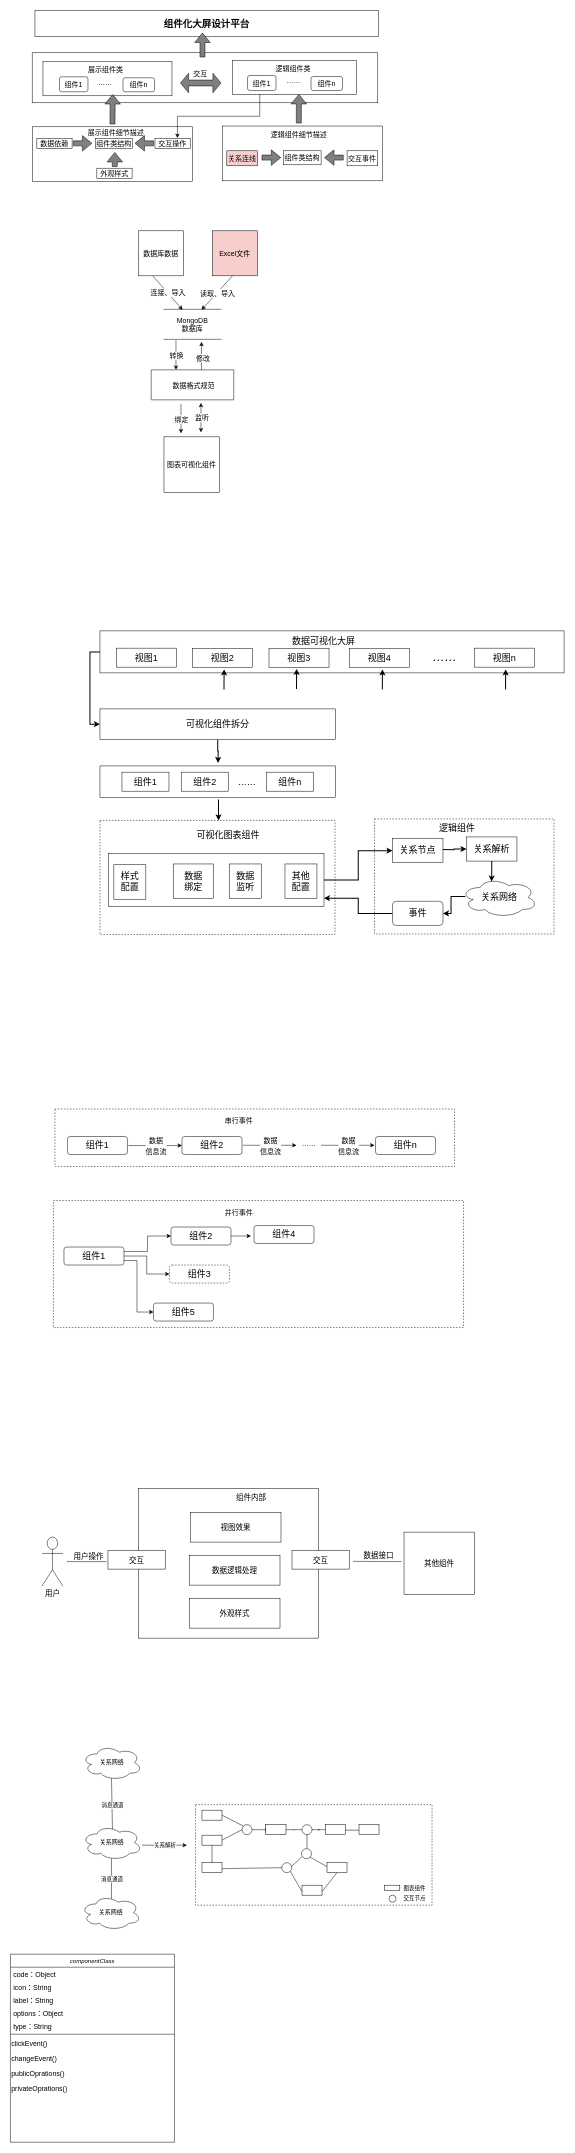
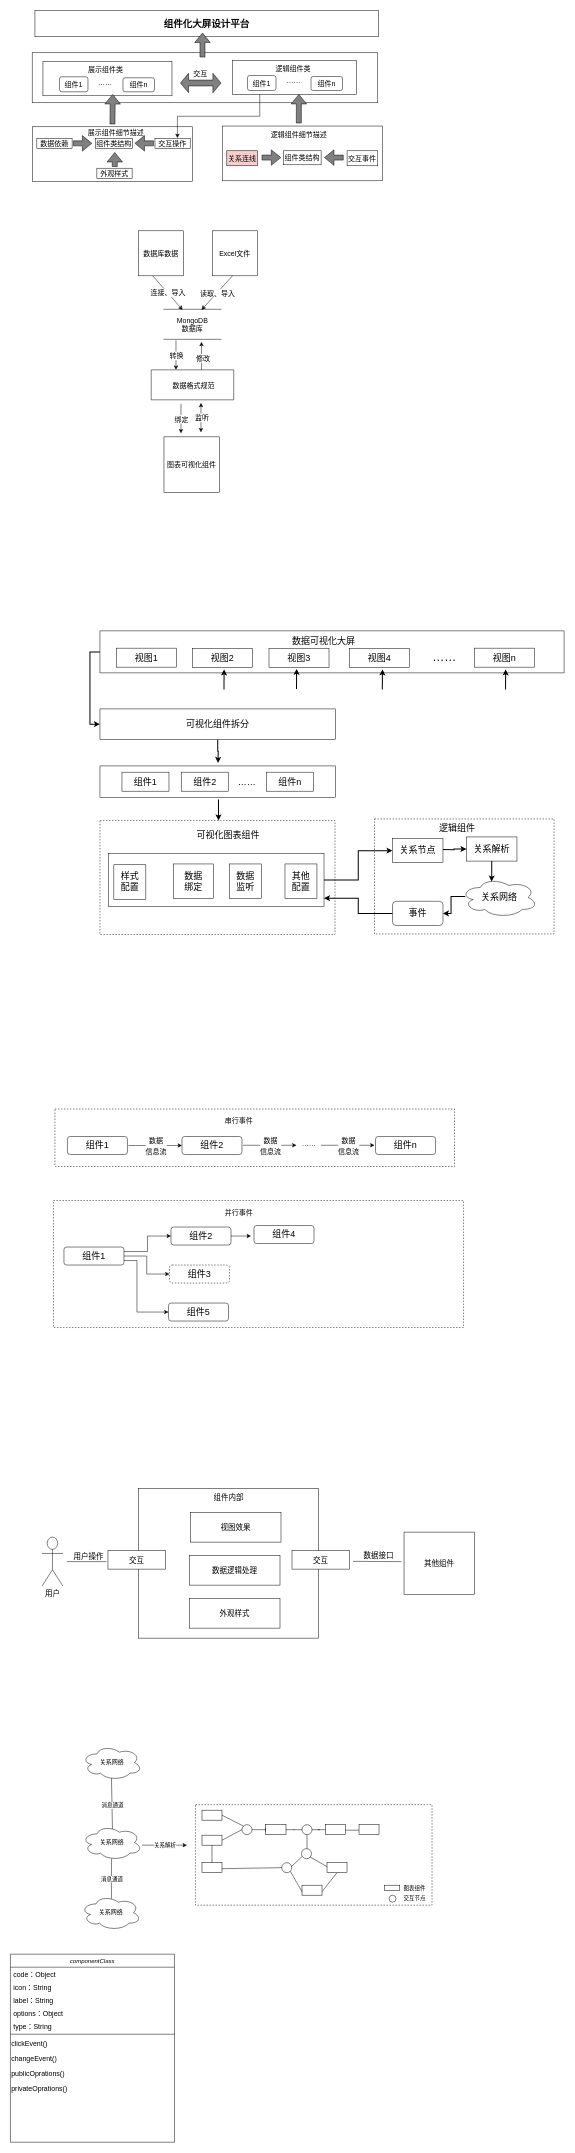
node "Excel文件": fillcolor #f8cecc -> #ffffff
node "组件5": moved (183, 1312) -> (198, 1312)
node "组件内部": moved (251, 1497) -> (228, 1497)
